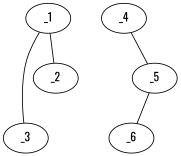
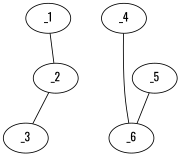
edge "_4" -- "_5": now "_4" -- "_6"
edge "_1" -- "_3": now "_2" -- "_3"
